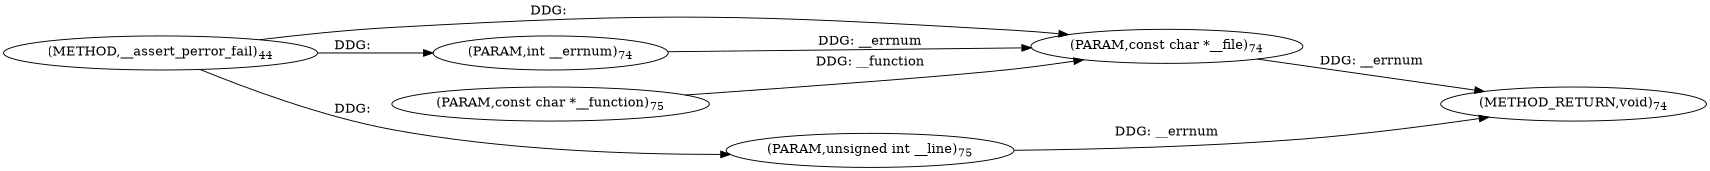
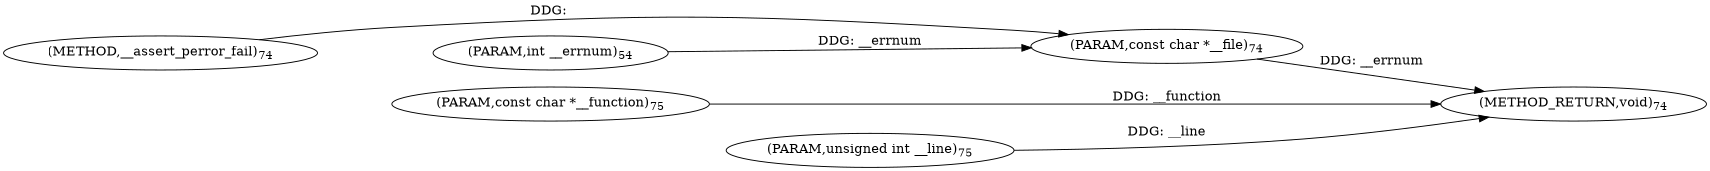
node "(METHOD,__assert_perror_fail)": text "44" -> "74"
node "(PARAM,int __errnum)": text "74" -> "54"
edge "(METHOD,__assert_perror_fail)" -> "(PARAM,int __errnum)": removed, label "DDG:"
edge "(PARAM,const char *__function)" -> "(PARAM,const char *__file)": now "(PARAM,const char *__function)" -> "(METHOD_RETURN,void)"
edge "(PARAM,unsigned int __line)" -> "(METHOD_RETURN,void)": label "DDG: __errnum" -> "DDG: __line"
edge "(METHOD,__assert_perror_fail)" -> "(PARAM,unsigned int __line)": removed, label "DDG:"
